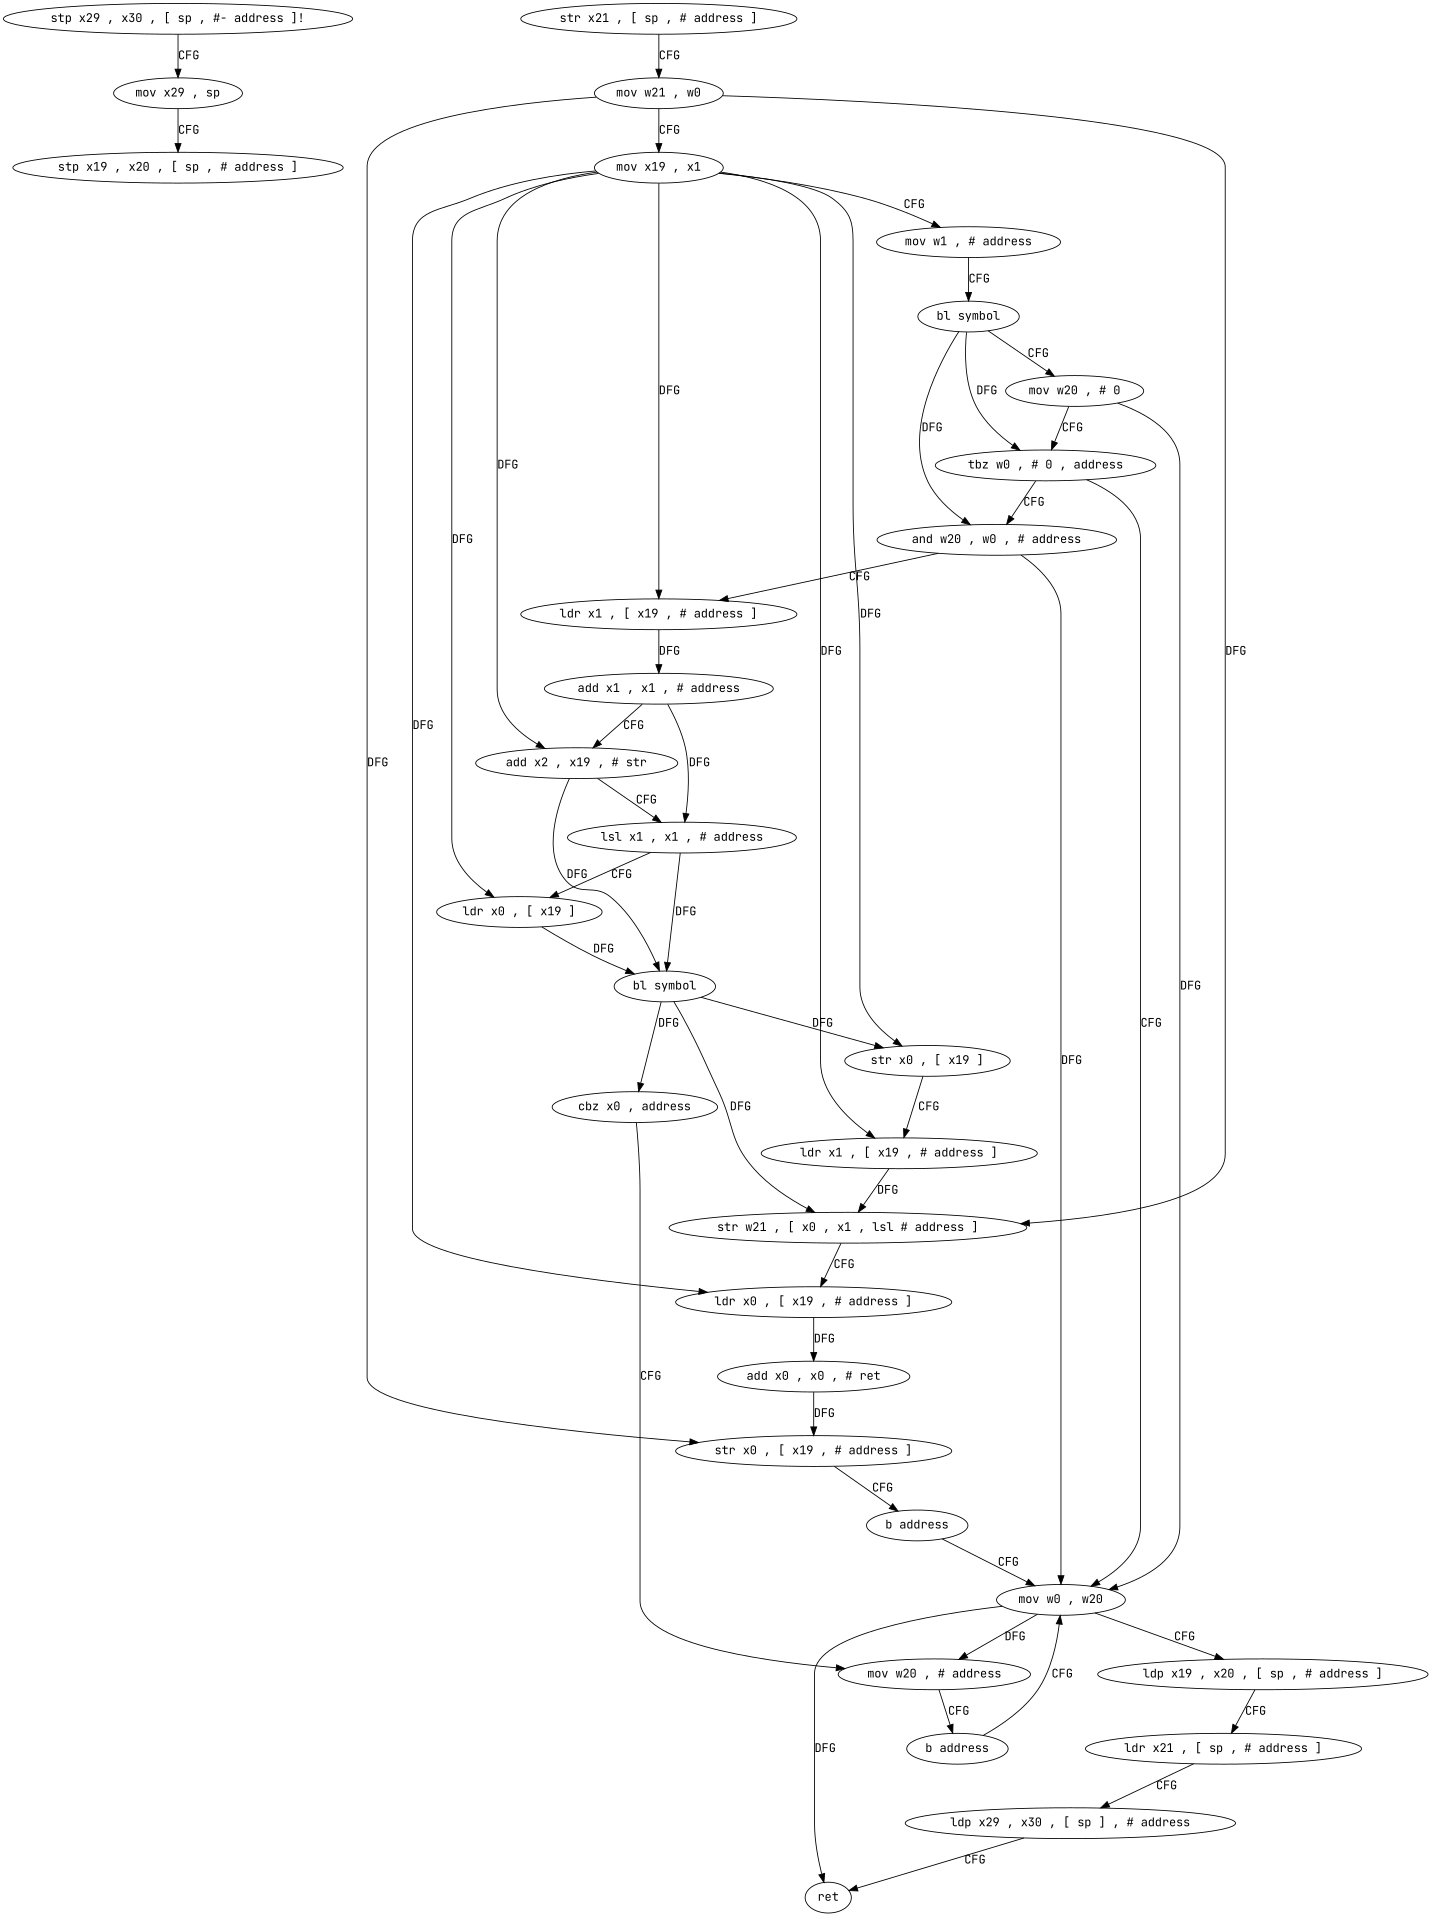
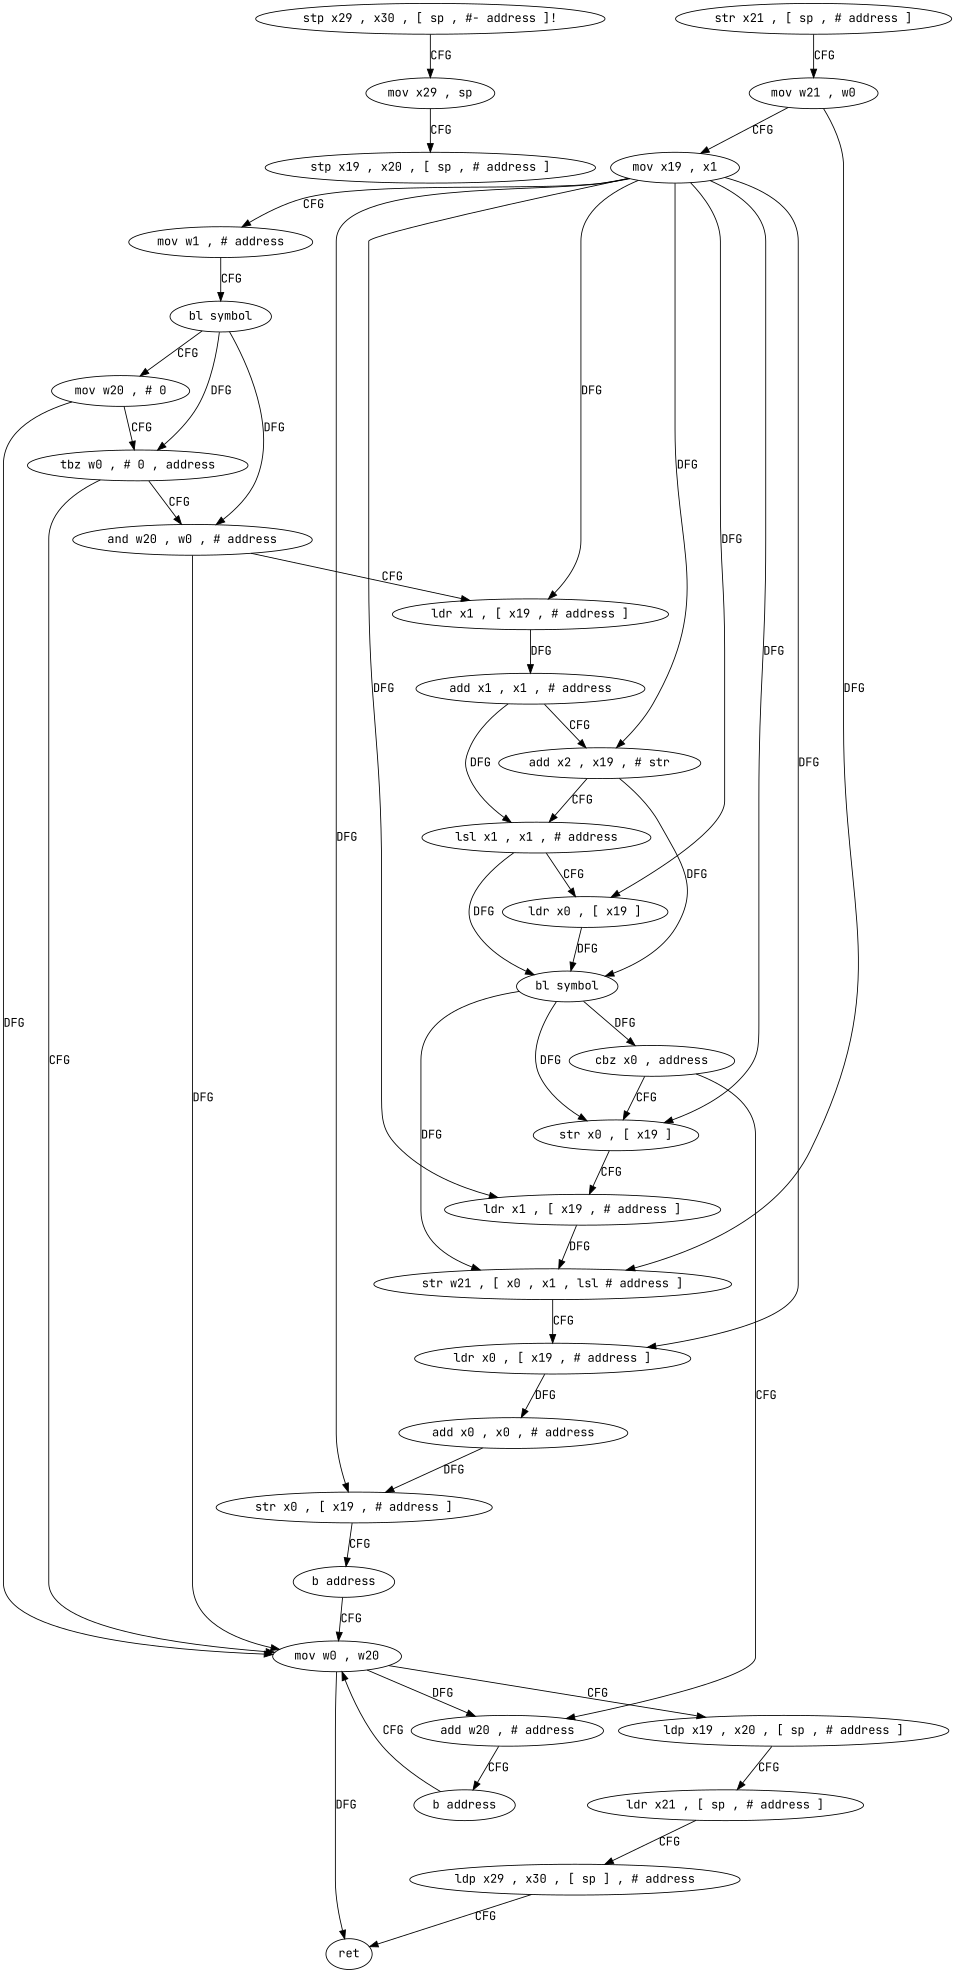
edge "mov w21 , w0" -> "str x0 , [ x19 , # address ]": now "mov x19 , x1" -> "str x0 , [ x19 , # address ]"
edge "cbz x0 , address" -> "str x0 , [ x19 ]": added, label "CFG"
node "add x0 , x0 , # ret": label "add x0 , x0 , # ret" -> "add x0 , x0 , # address"
node "mov w20 , # address": label "mov w20 , # address" -> "add w20 , # address"
